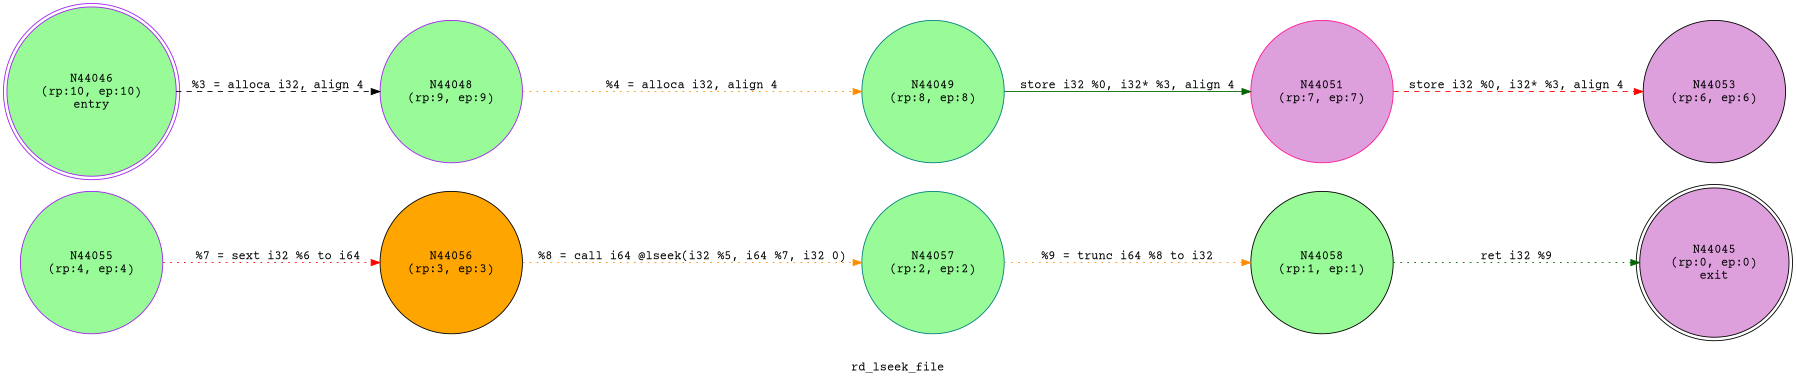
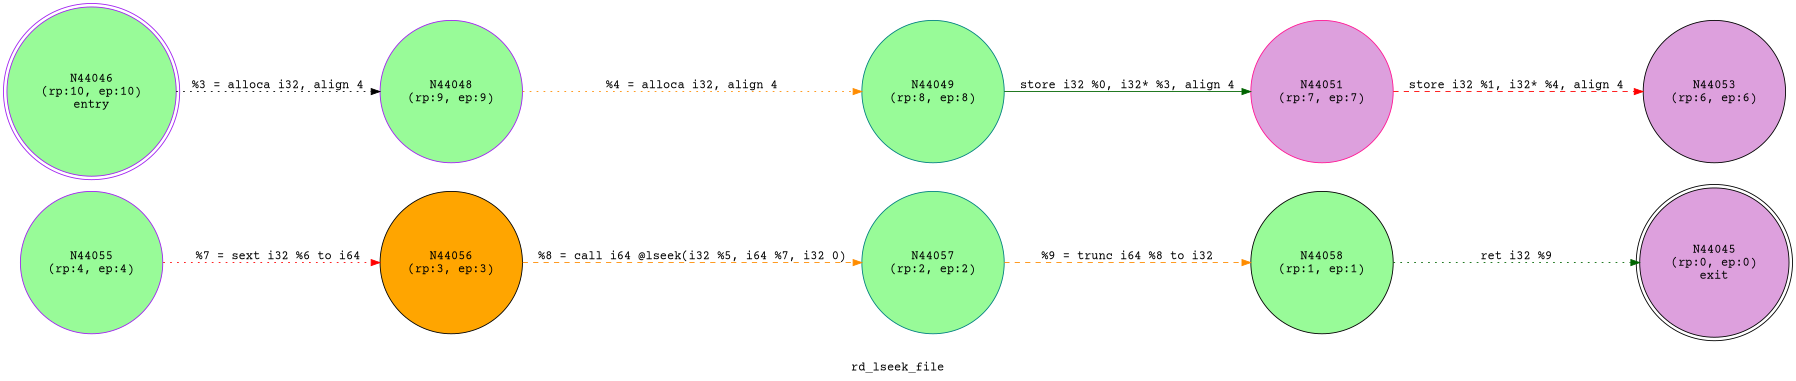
edge "N44051 (rp:7, ep:7)" -> "N44053 (rp:6, ep:6)": label "store i32 %0, i32* %3, align 4" -> "store i32 %1, i32* %4, align 4"
edge "N44046 (rp:10, ep:10) entry" -> "N44048 (rp:9, ep:9)": style dashed -> dotted
edge "N44056 (rp:3, ep:3)" -> "N44057 (rp:2, ep:2)": style dotted -> dashed
edge "N44057 (rp:2, ep:2)" -> "N44058 (rp:1, ep:1)": style dotted -> dashed
